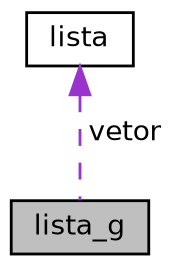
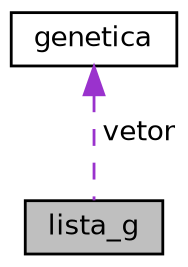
node "lista": label "lista" -> "genetica"
